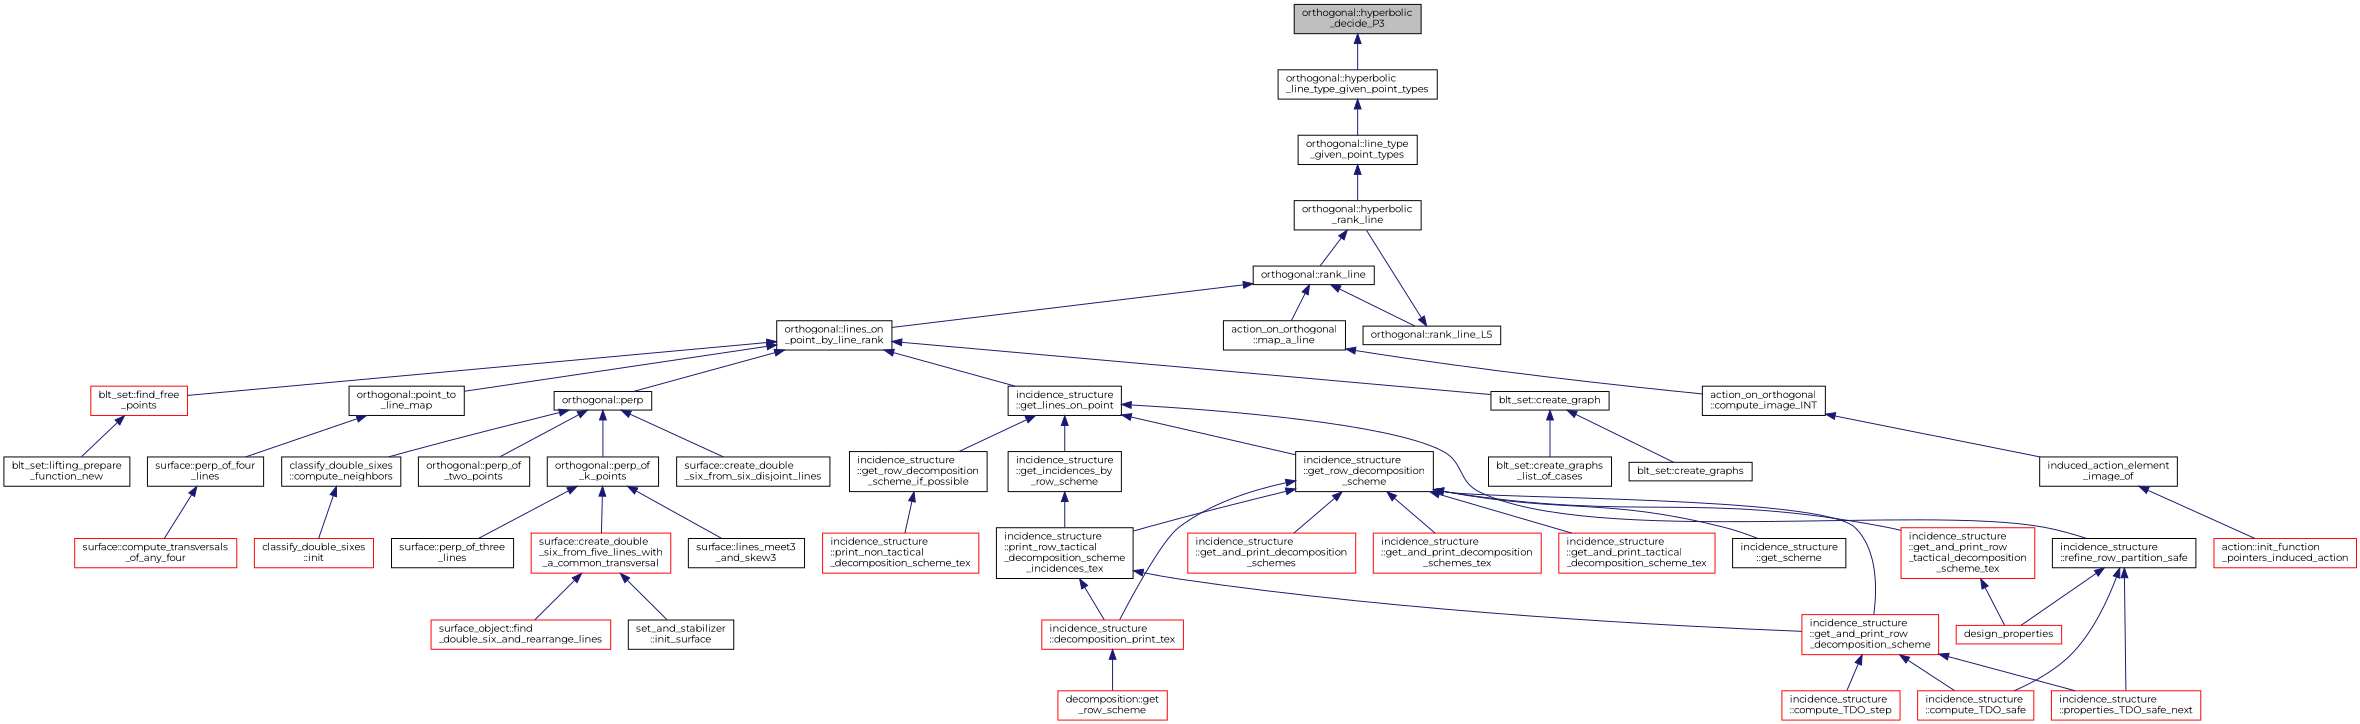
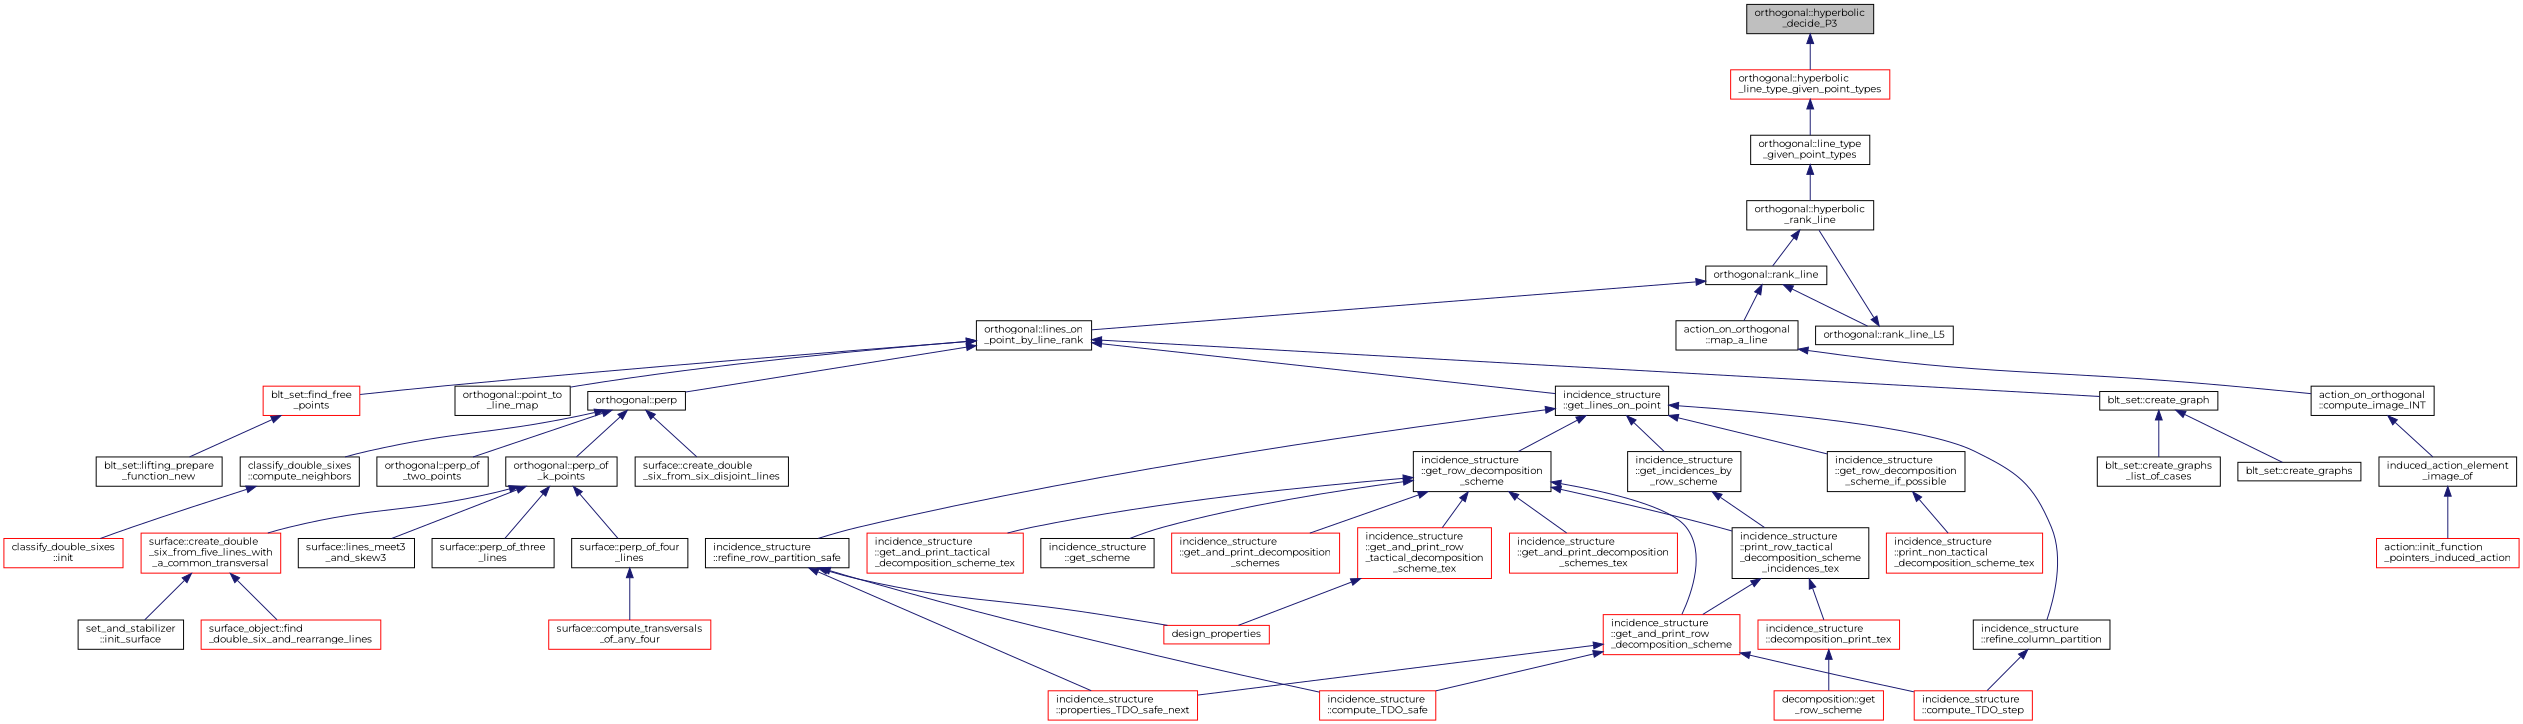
node "orthogonal::hyperbolic _line_type_given_point_types": color black -> red
edge "surface::perp_of_four _lines" -> "orthogonal::point_to _line_map": now "surface::perp_of_four _lines" -> "orthogonal::perp_of _k_points"
edge "incidence_structure ::decomposition_print_tex" -> "incidence_structure ::get_row_decomposition _scheme": removed
node "incidence_structure ::refine_column_partition": added
